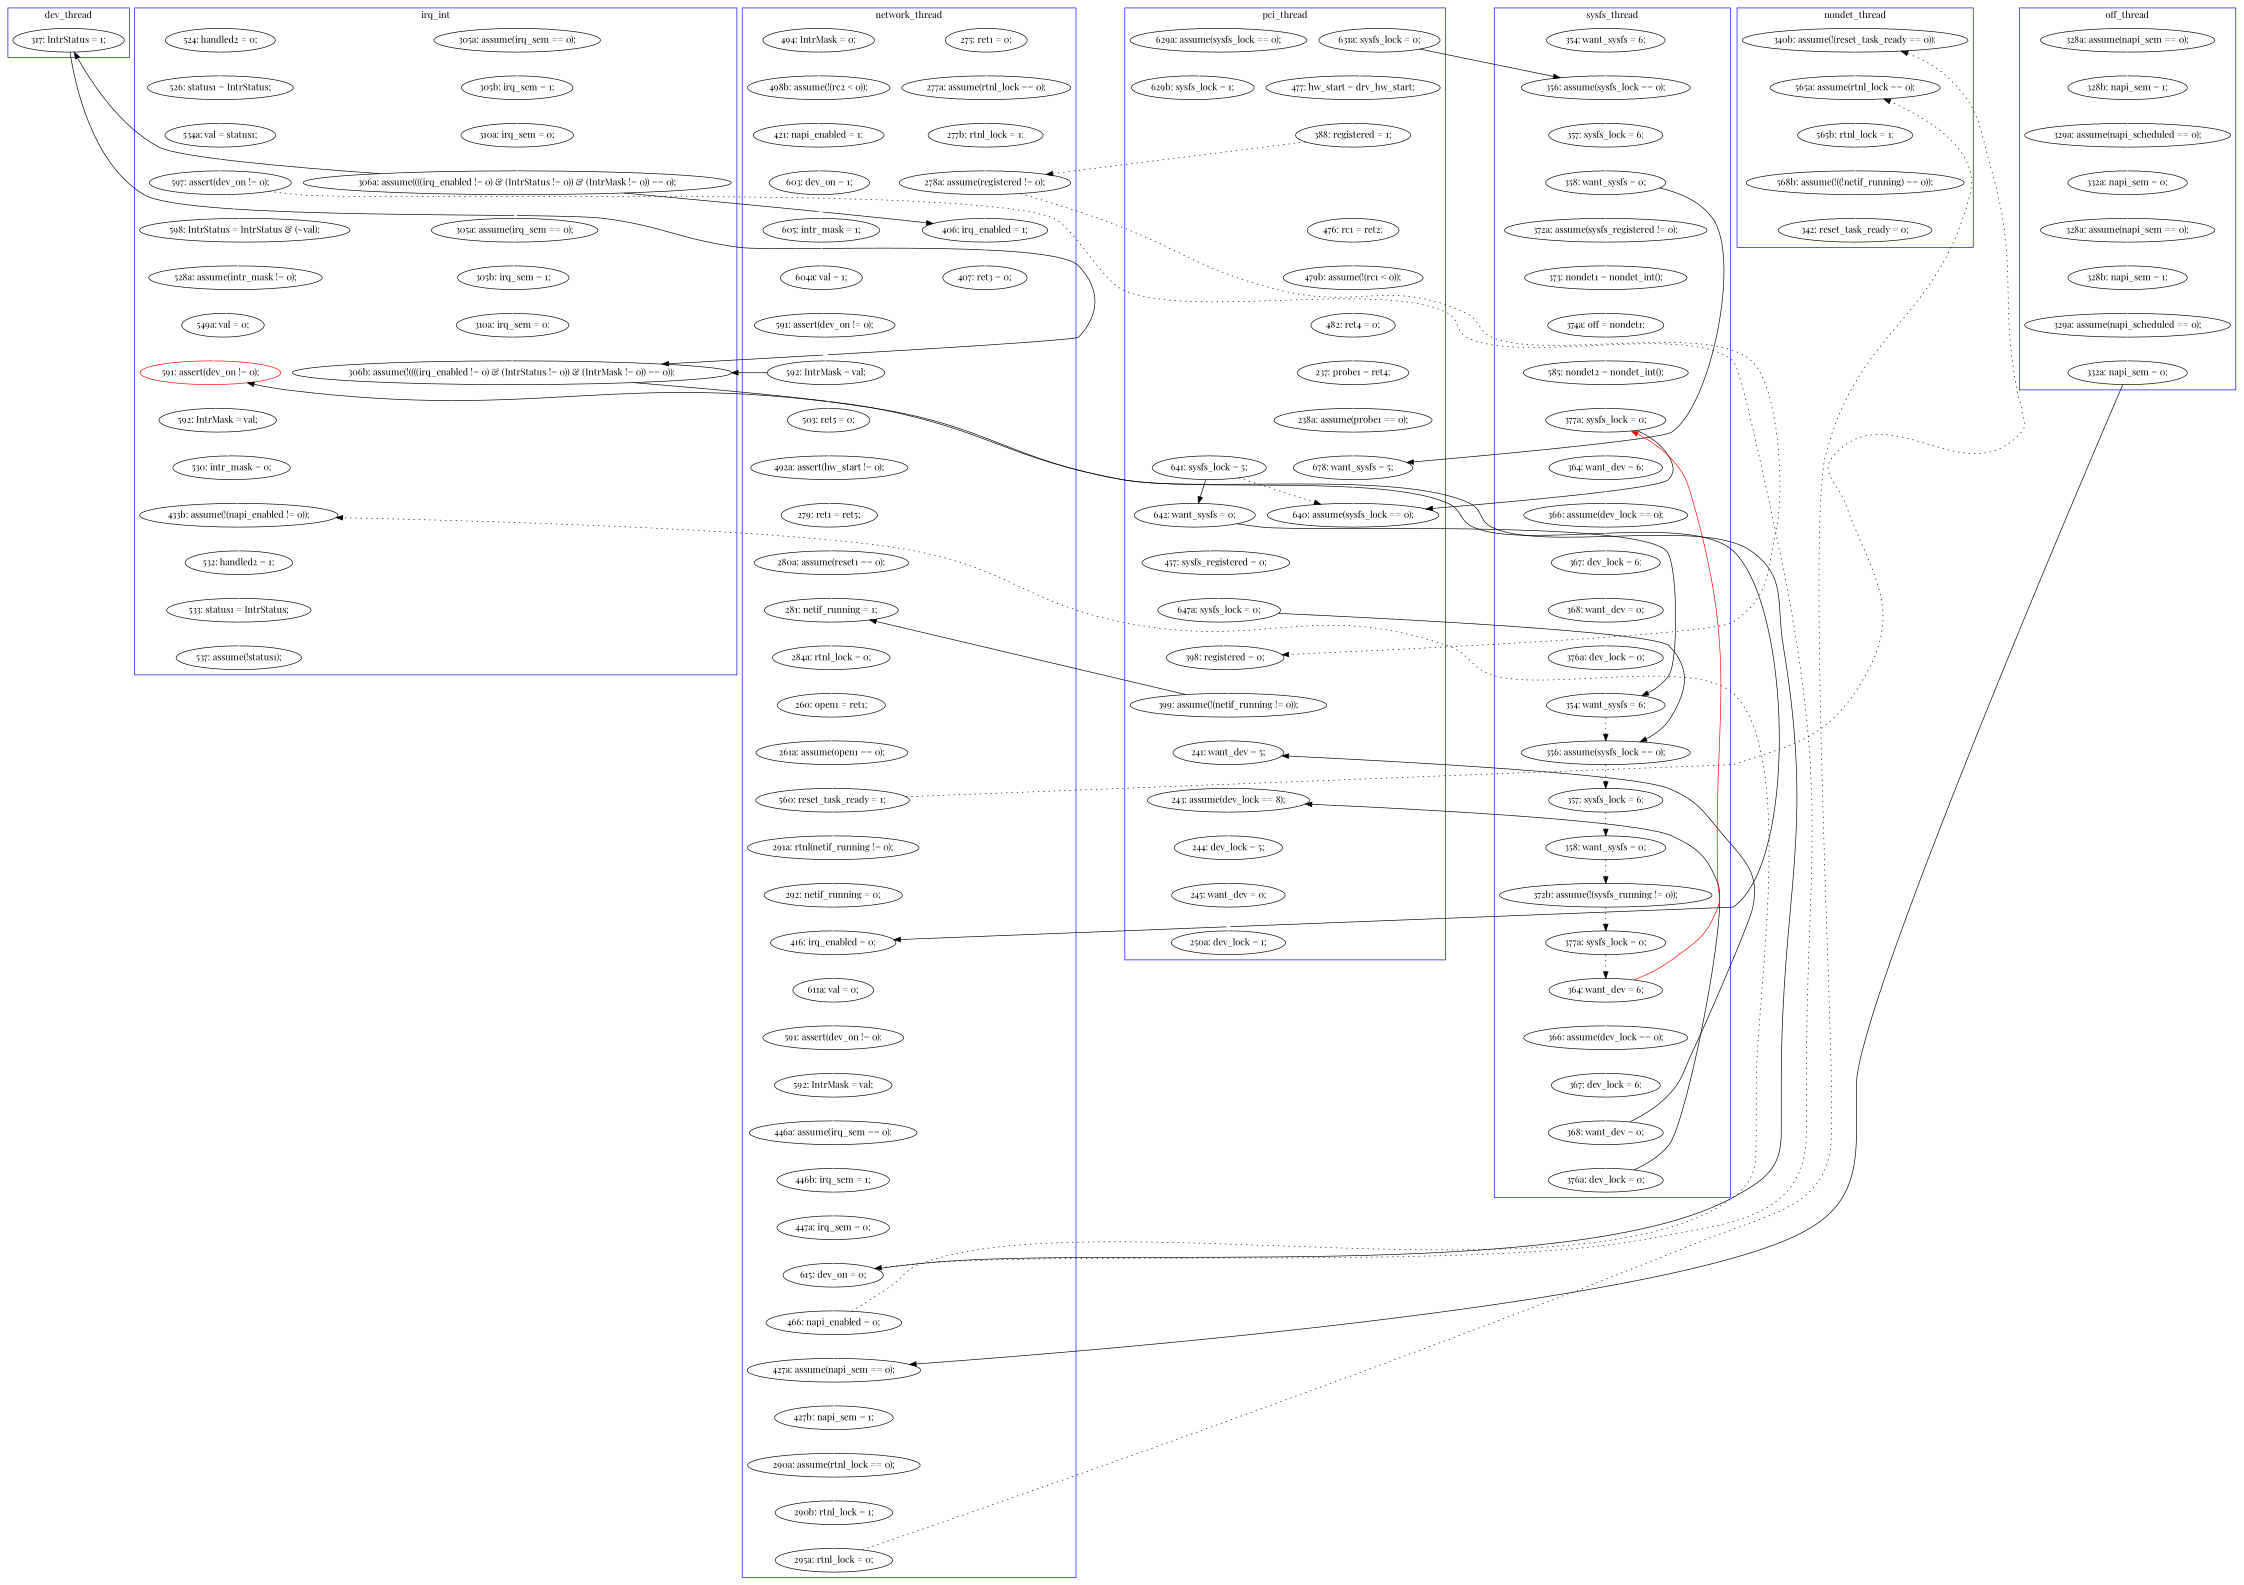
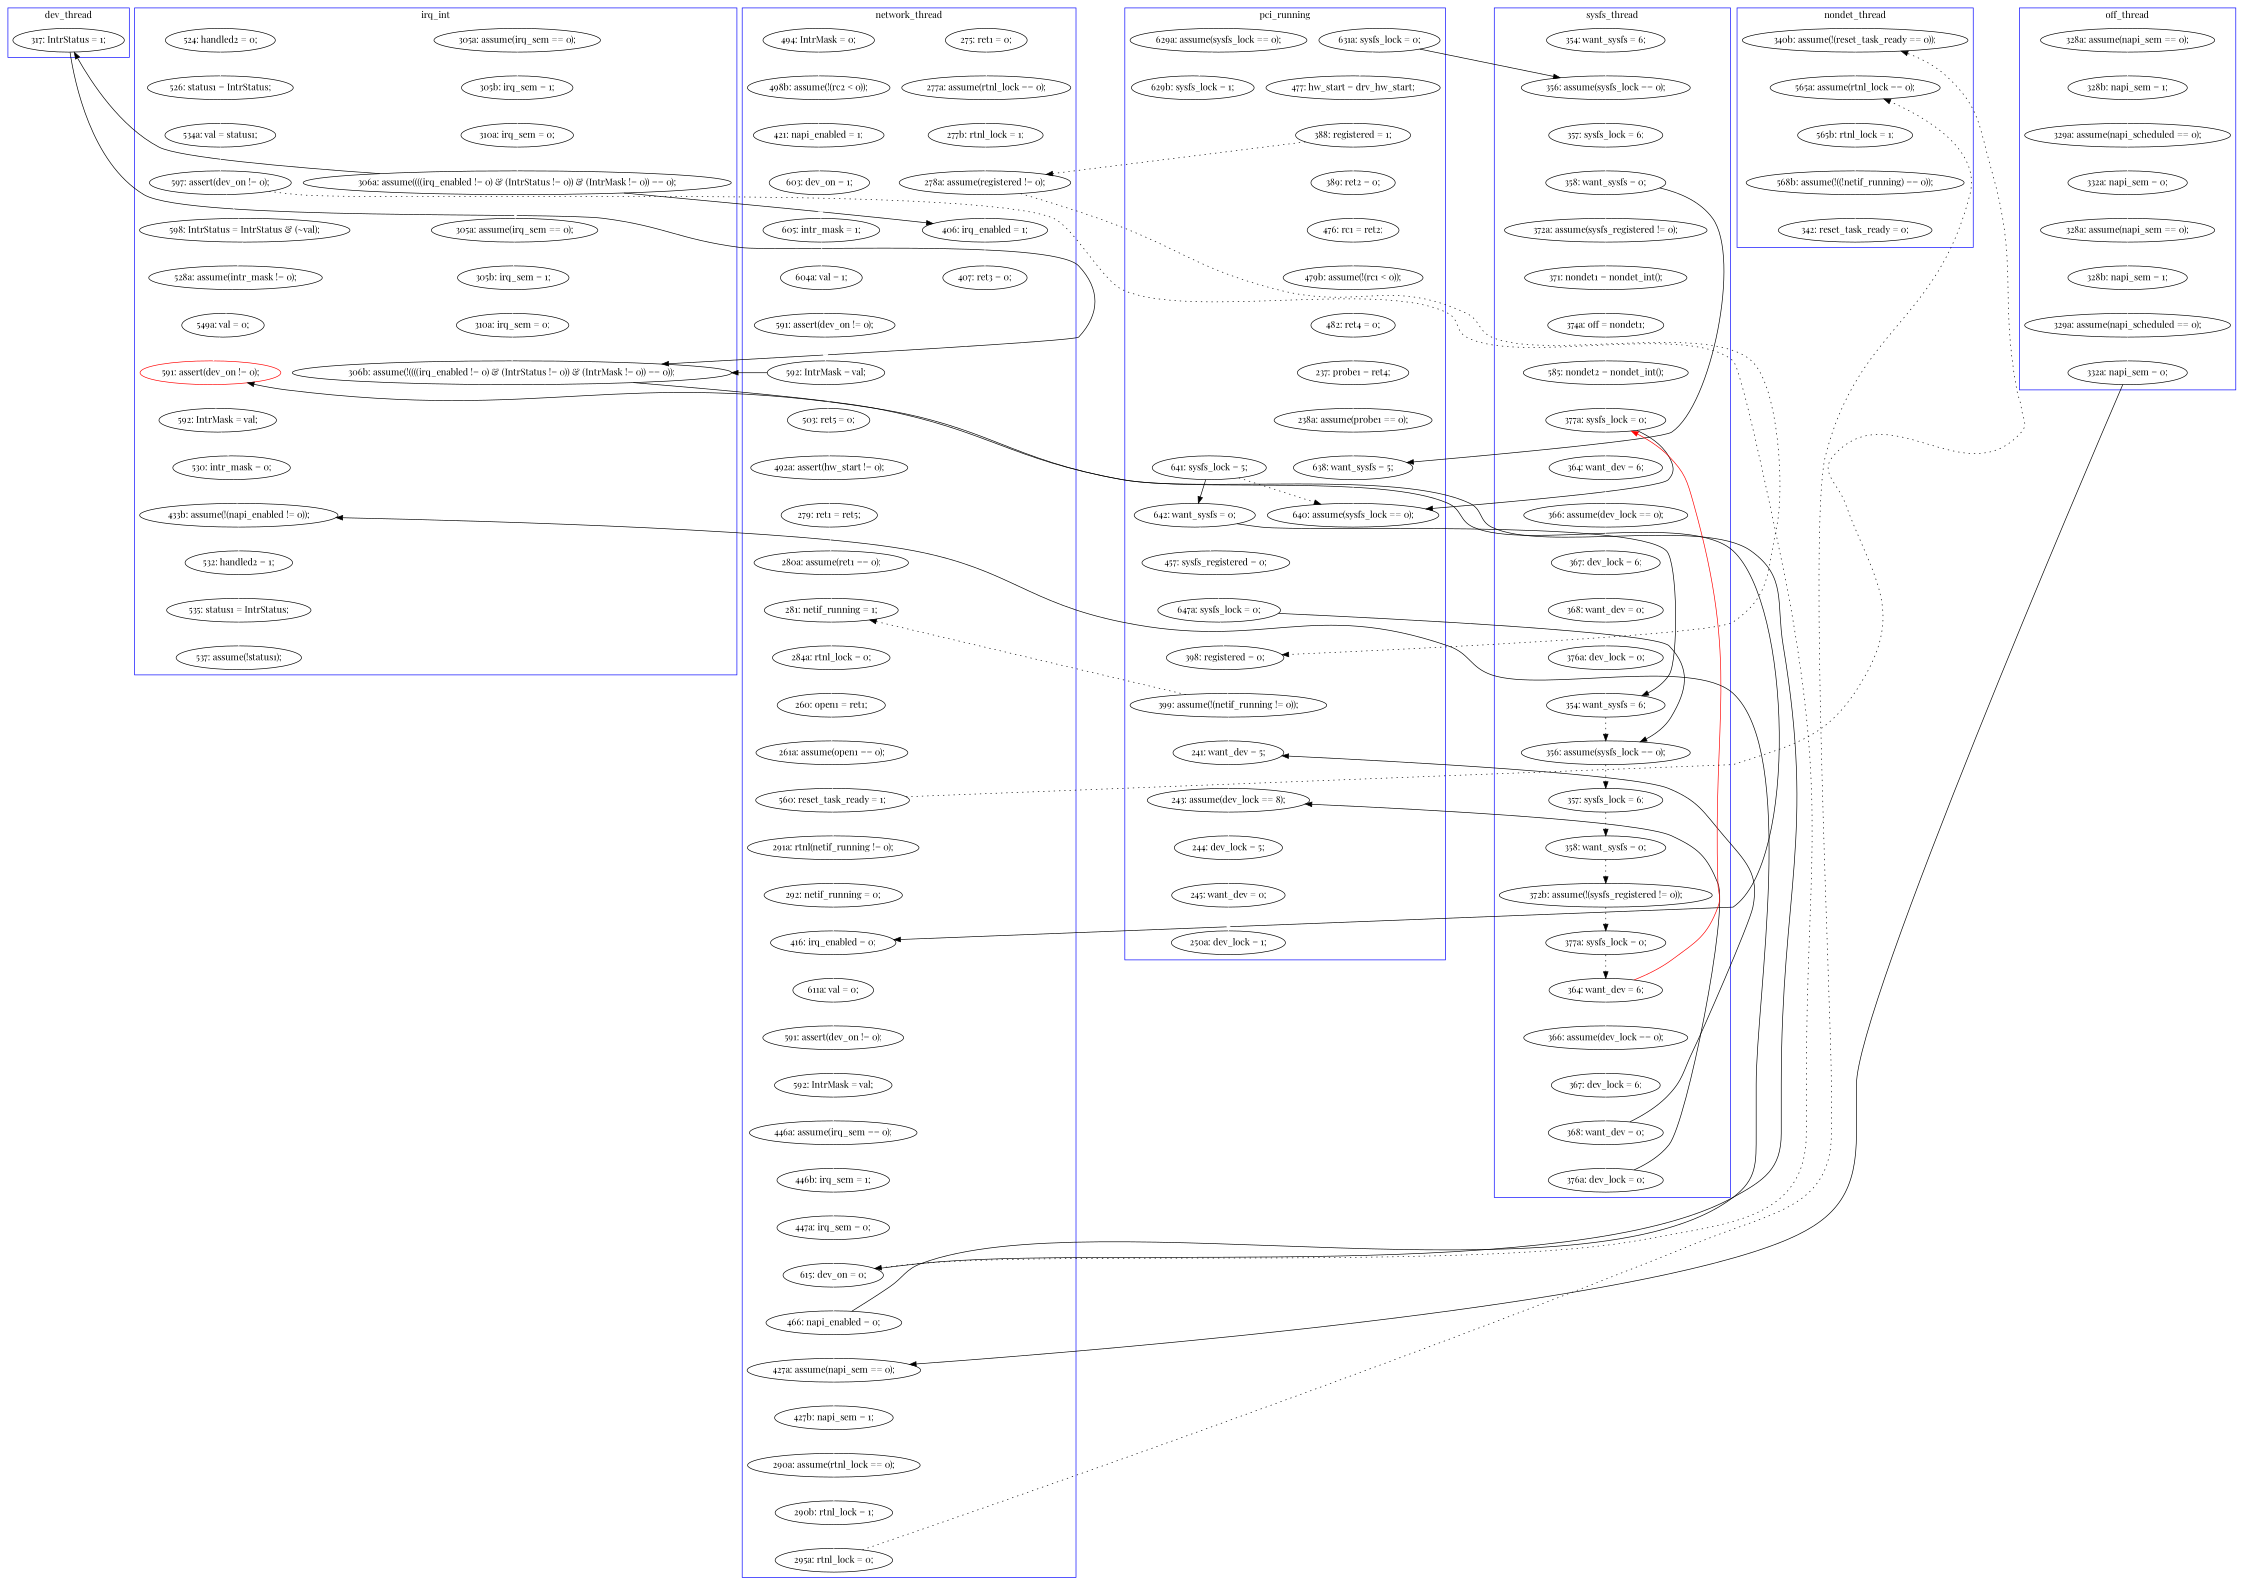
cluster "pci_thread": label "pci_thread" -> "pci_running"
node "389: ret2 = 0;": added
node "373: nondet1 = nondet_int();": label "373: nondet1 = nondet_int();" -> "371: nondet1 = nondet_int();"
node "678: want_sysfs = 5;": label "678: want_sysfs = 5;" -> "638: want_sysfs = 5;"
node "280a: assume(reset1 == 0);": label "280a: assume(reset1 == 0);" -> "280a: assume(ret1 == 0);"
node "533: status1 = IntrStatus;": label "533: status1 = IntrStatus;" -> "535: status1 = IntrStatus;"
edge "399: assume(!(netif_running != 0));" -> "281: netif_running = 1;": style solid -> dotted
edge "466: napi_enabled = 0;" -> "433b: assume(!(napi_enabled != 0));": style dotted -> solid
node "372b: assume(!(sysfs_running != 0));": label "372b: assume(!(sysfs_running != 0));" -> "372b: assume(!(sysfs_registered != 0));"
